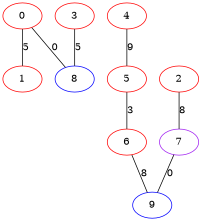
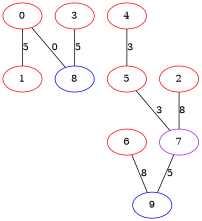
edge "4" -- "5": label "9" -> "3"
edge "5" -- "6": now "5" -- "7"
edge "7" -- "9": label "0" -> "5"
